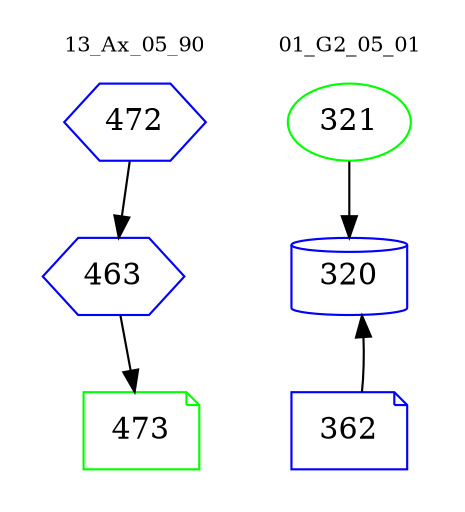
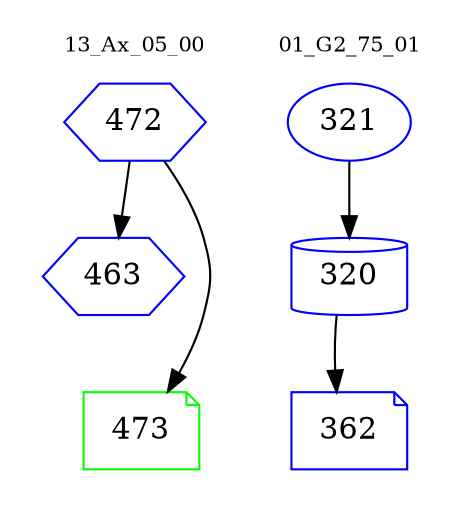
cluster "13_Ax_05_90": label "13_Ax_05_90" -> "13_Ax_05_00"
cluster "01_G2_05_01": label "01_G2_05_01" -> "01_G2_75_01"
node "321": color green -> blue
edge "463" -> "473": now "472" -> "473"
edge "362" -> "320": reversed
